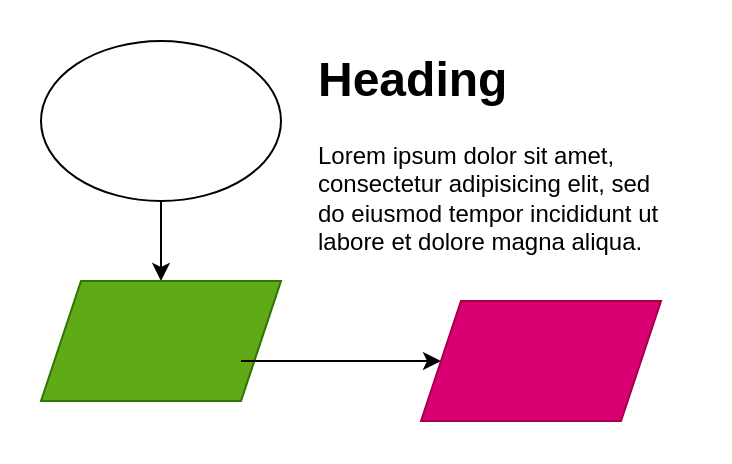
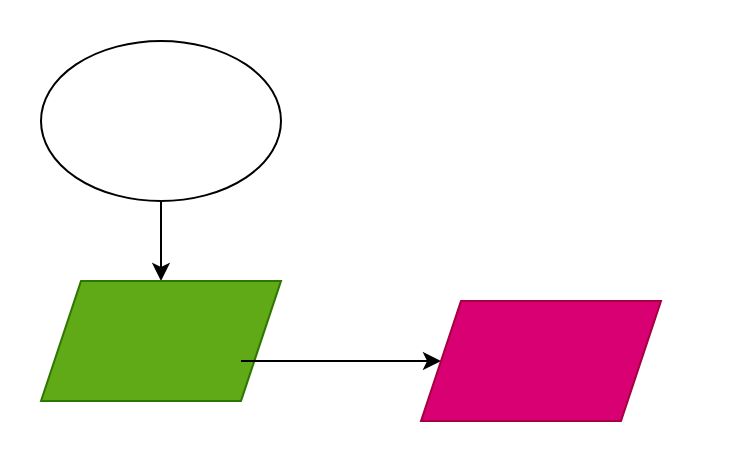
node "HeadingLorem ipsum dolor sit amet, consectetur adipisicing elit, sed do eiusmod tempor incididunt ut labore et dolore magna aliqua.": removed
